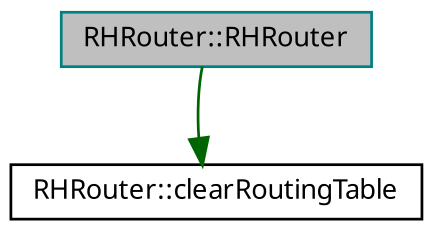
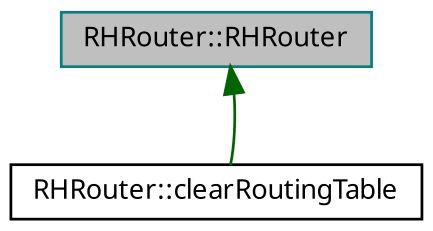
edge "RHRouter::RHRouter" -> "RHRouter::clearRoutingTable": reversed
